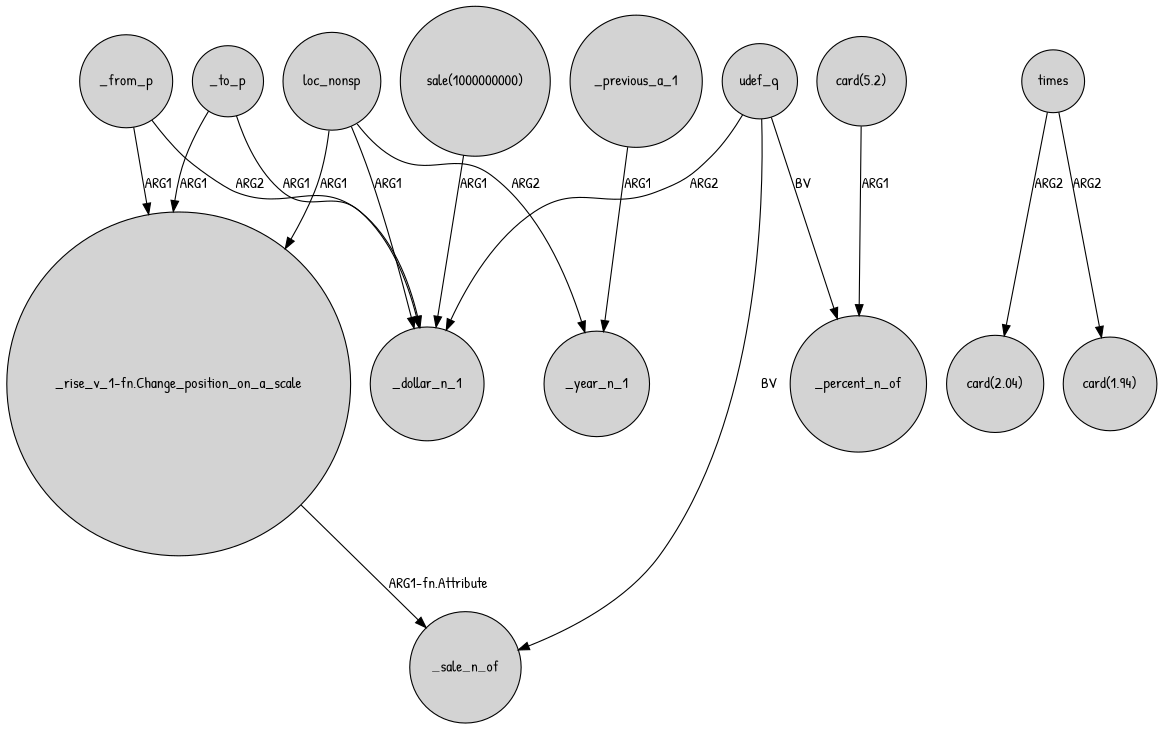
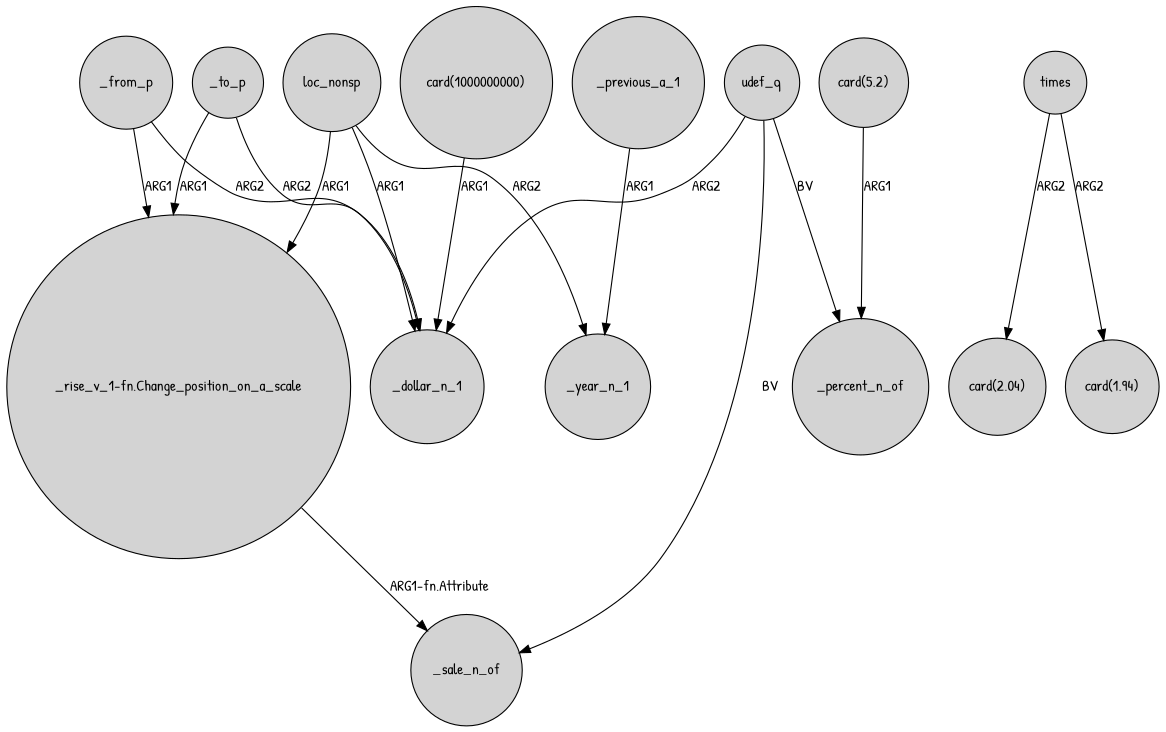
node "sale(1000000000)": label "sale(1000000000)" -> "card(1000000000)"
edge "_to_p" -> "_dollar_n_1": label "ARG1" -> "ARG2"
